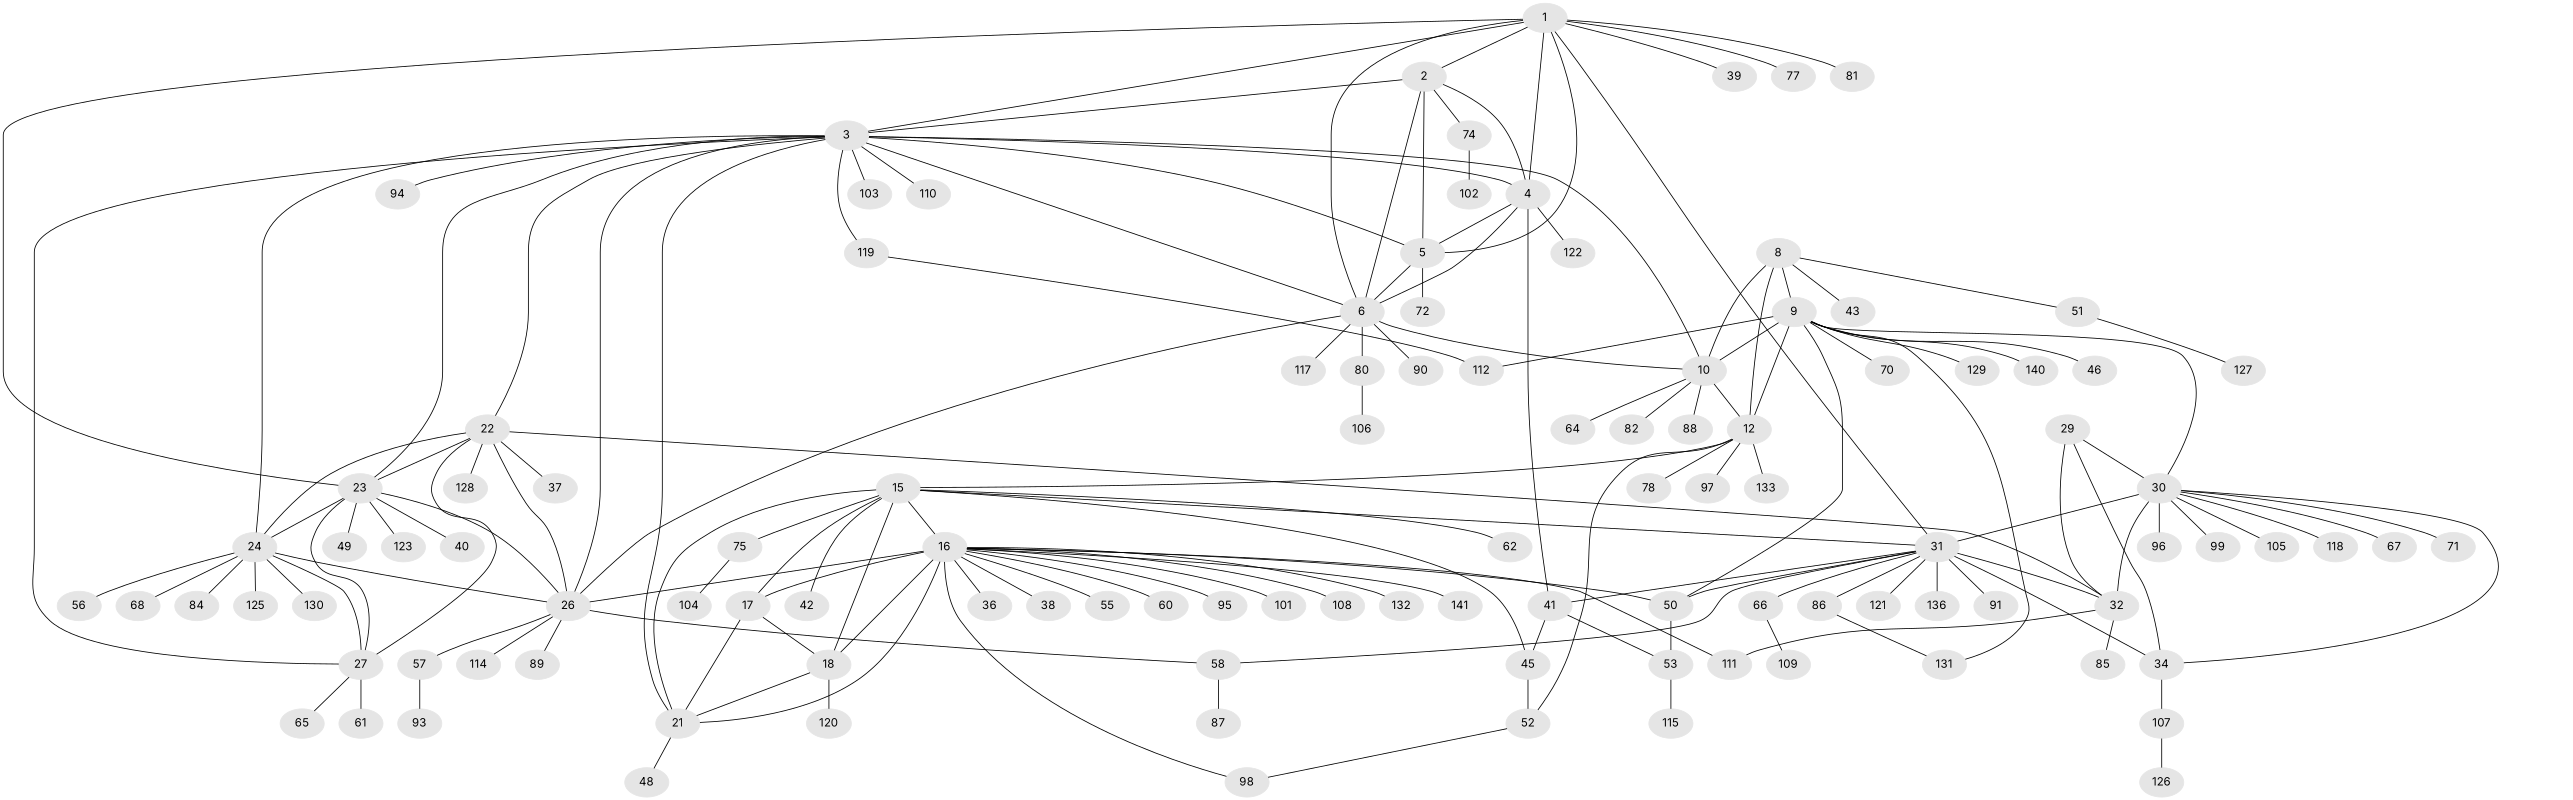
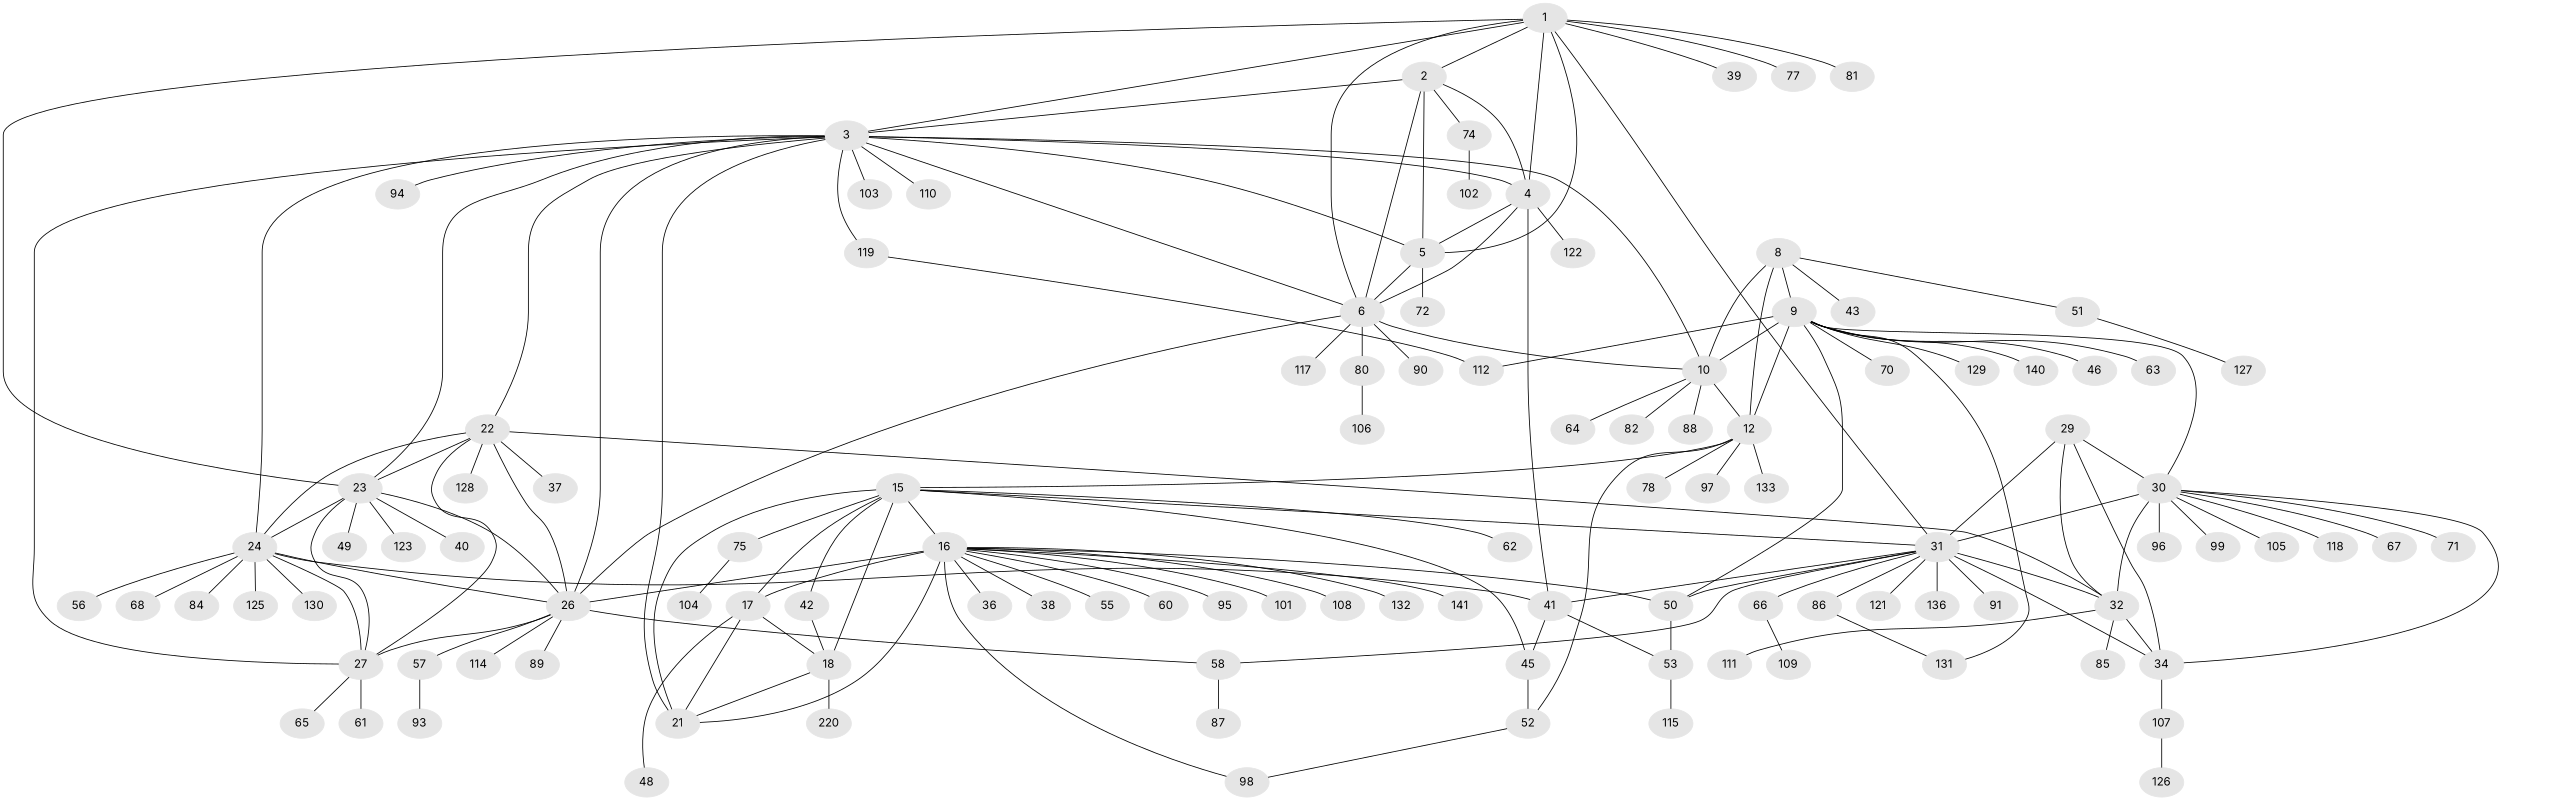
node "63": added
edge "29" -- "31": added
edge "16" -- "111": removed
edge "24" -- "41": added
edge "16" -- "18": now "42" -- "18"
edge "26" -- "27": added
edge "32" -- "34": added
node "120": label "120" -> "220"
edge "21" -- "48": now "17" -- "48"
